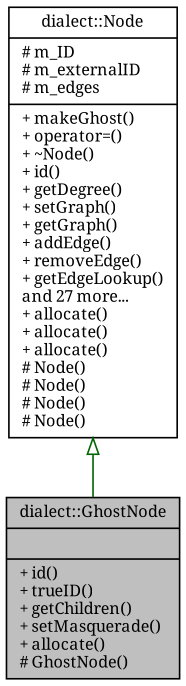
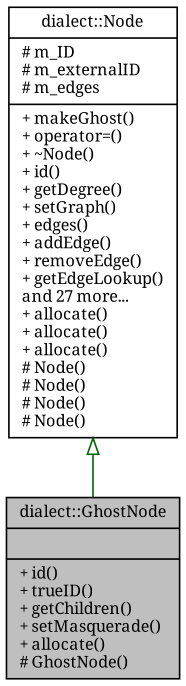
node "dialect::Node": text "+ getGraph()" -> "+ edges()"
